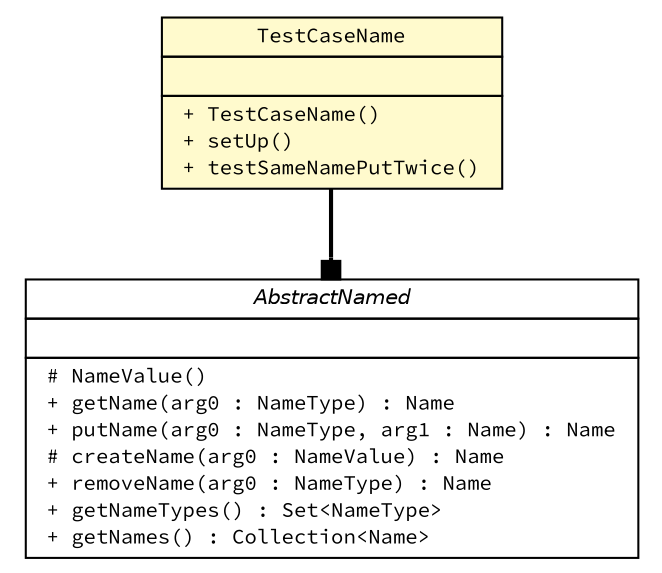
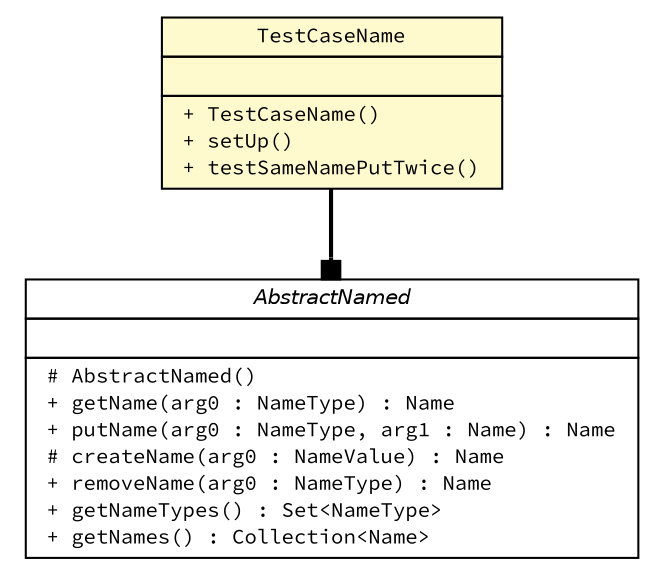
node "AbstractNamed": text "# NameValue()" -> "# AbstractNamed()"
